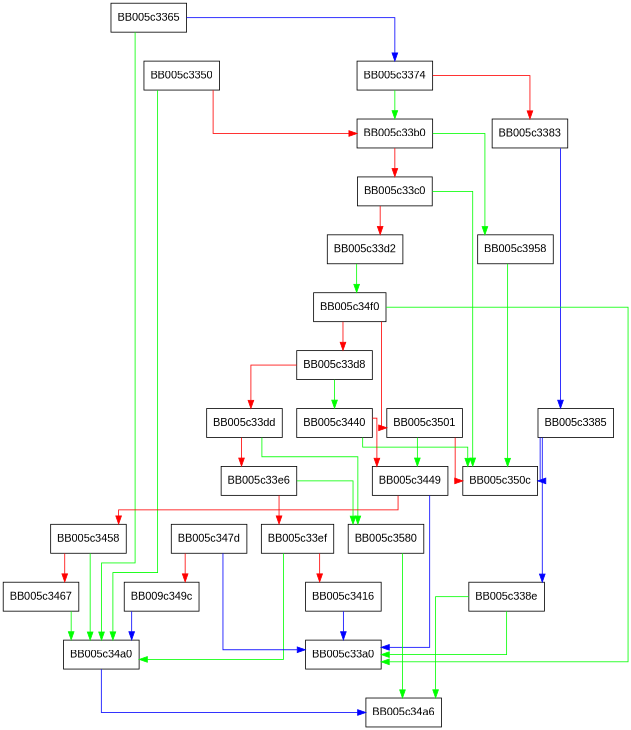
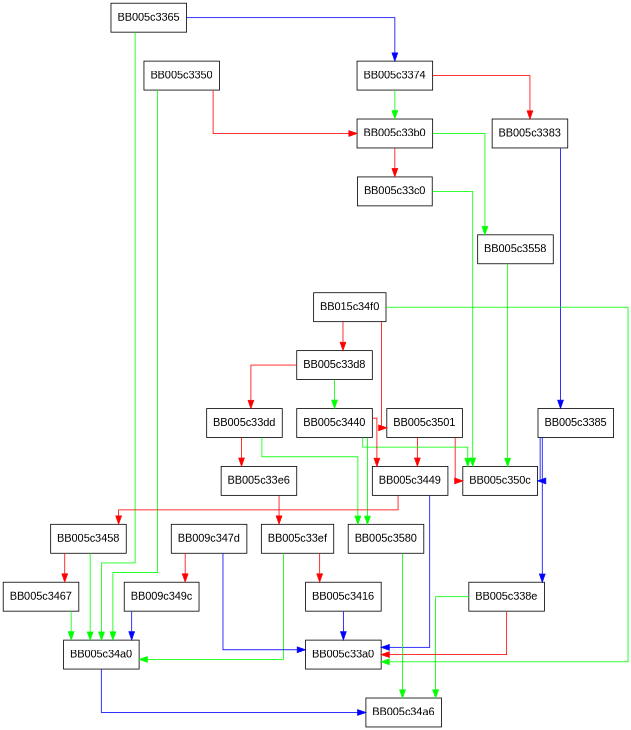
node "BB005c33d2": removed
node "BB005c3958": label "BB005c3958" -> "BB005c3558"
node "BB005c34f0": label "BB005c34f0" -> "BB015c34f0"
edge "BB005c3501" -> "BB005c3449": color green -> red
edge "BB005c33e6" -> "BB005c3580": now "BB005c3440" -> "BB005c3580"
node "BB005c347d": label "BB005c347d" -> "BB009c347d"
edge "BB005c338e" -> "BB005c33a0": color green -> red
